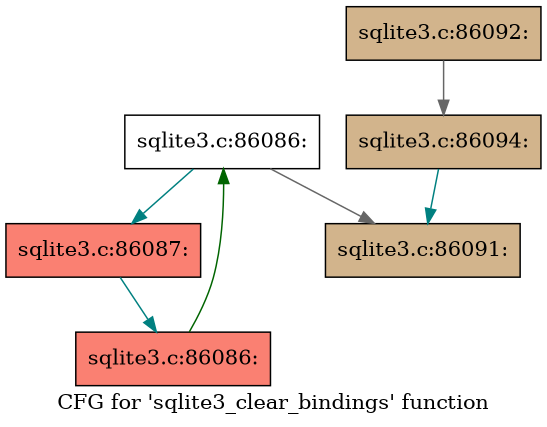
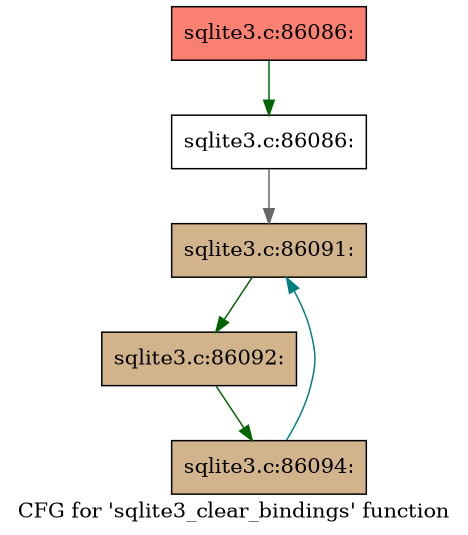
edge "sqlite3.c:86092:" -> "sqlite3.c:86094:": color gray40 -> darkgreen
node "sqlite3.c:86087:": removed
edge "sqlite3.c:86091:" -> "sqlite3.c:86092:": added
